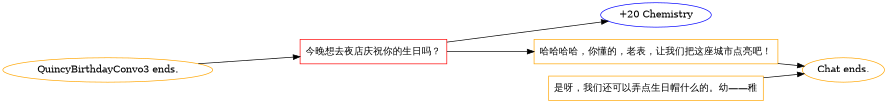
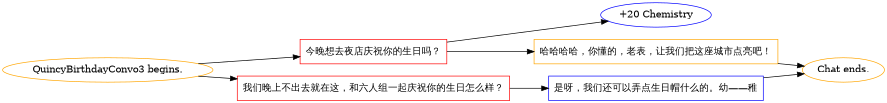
node "QuincyBirthdayConvo3 ends.": label "QuincyBirthdayConvo3 ends." -> "QuincyBirthdayConvo3 begins."
node "我们晚上不出去就在这，和六人组一起庆祝你的生日怎么样？": added
node "是呀，我们还可以弄点生日帽什么的。幼——稚": color orange -> blue
